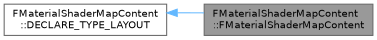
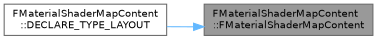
edge "FMaterialShaderMapContent ::FMaterialShaderMapContent" -> "FMaterialShaderMapContent ::DECLARE_TYPE_LAYOUT": reversed
